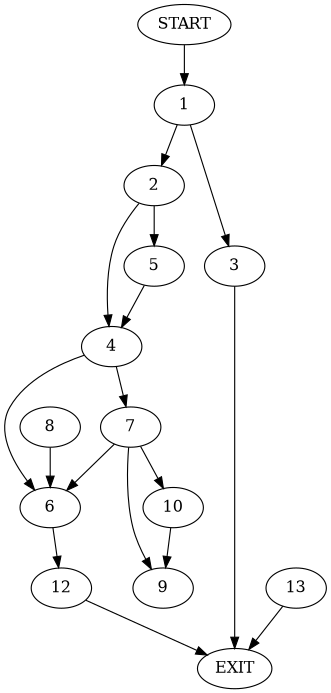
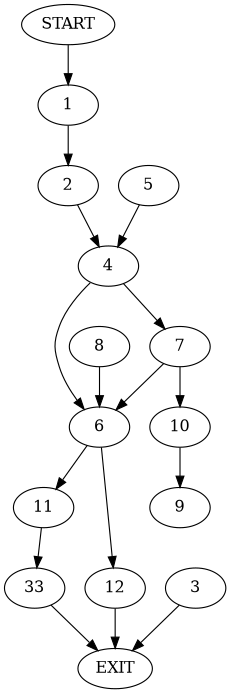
edge "1" -> "3": removed
edge "2" -> "5": removed
edge "7" -> "9": removed
node "11": added
node "13": label "13" -> "33"
